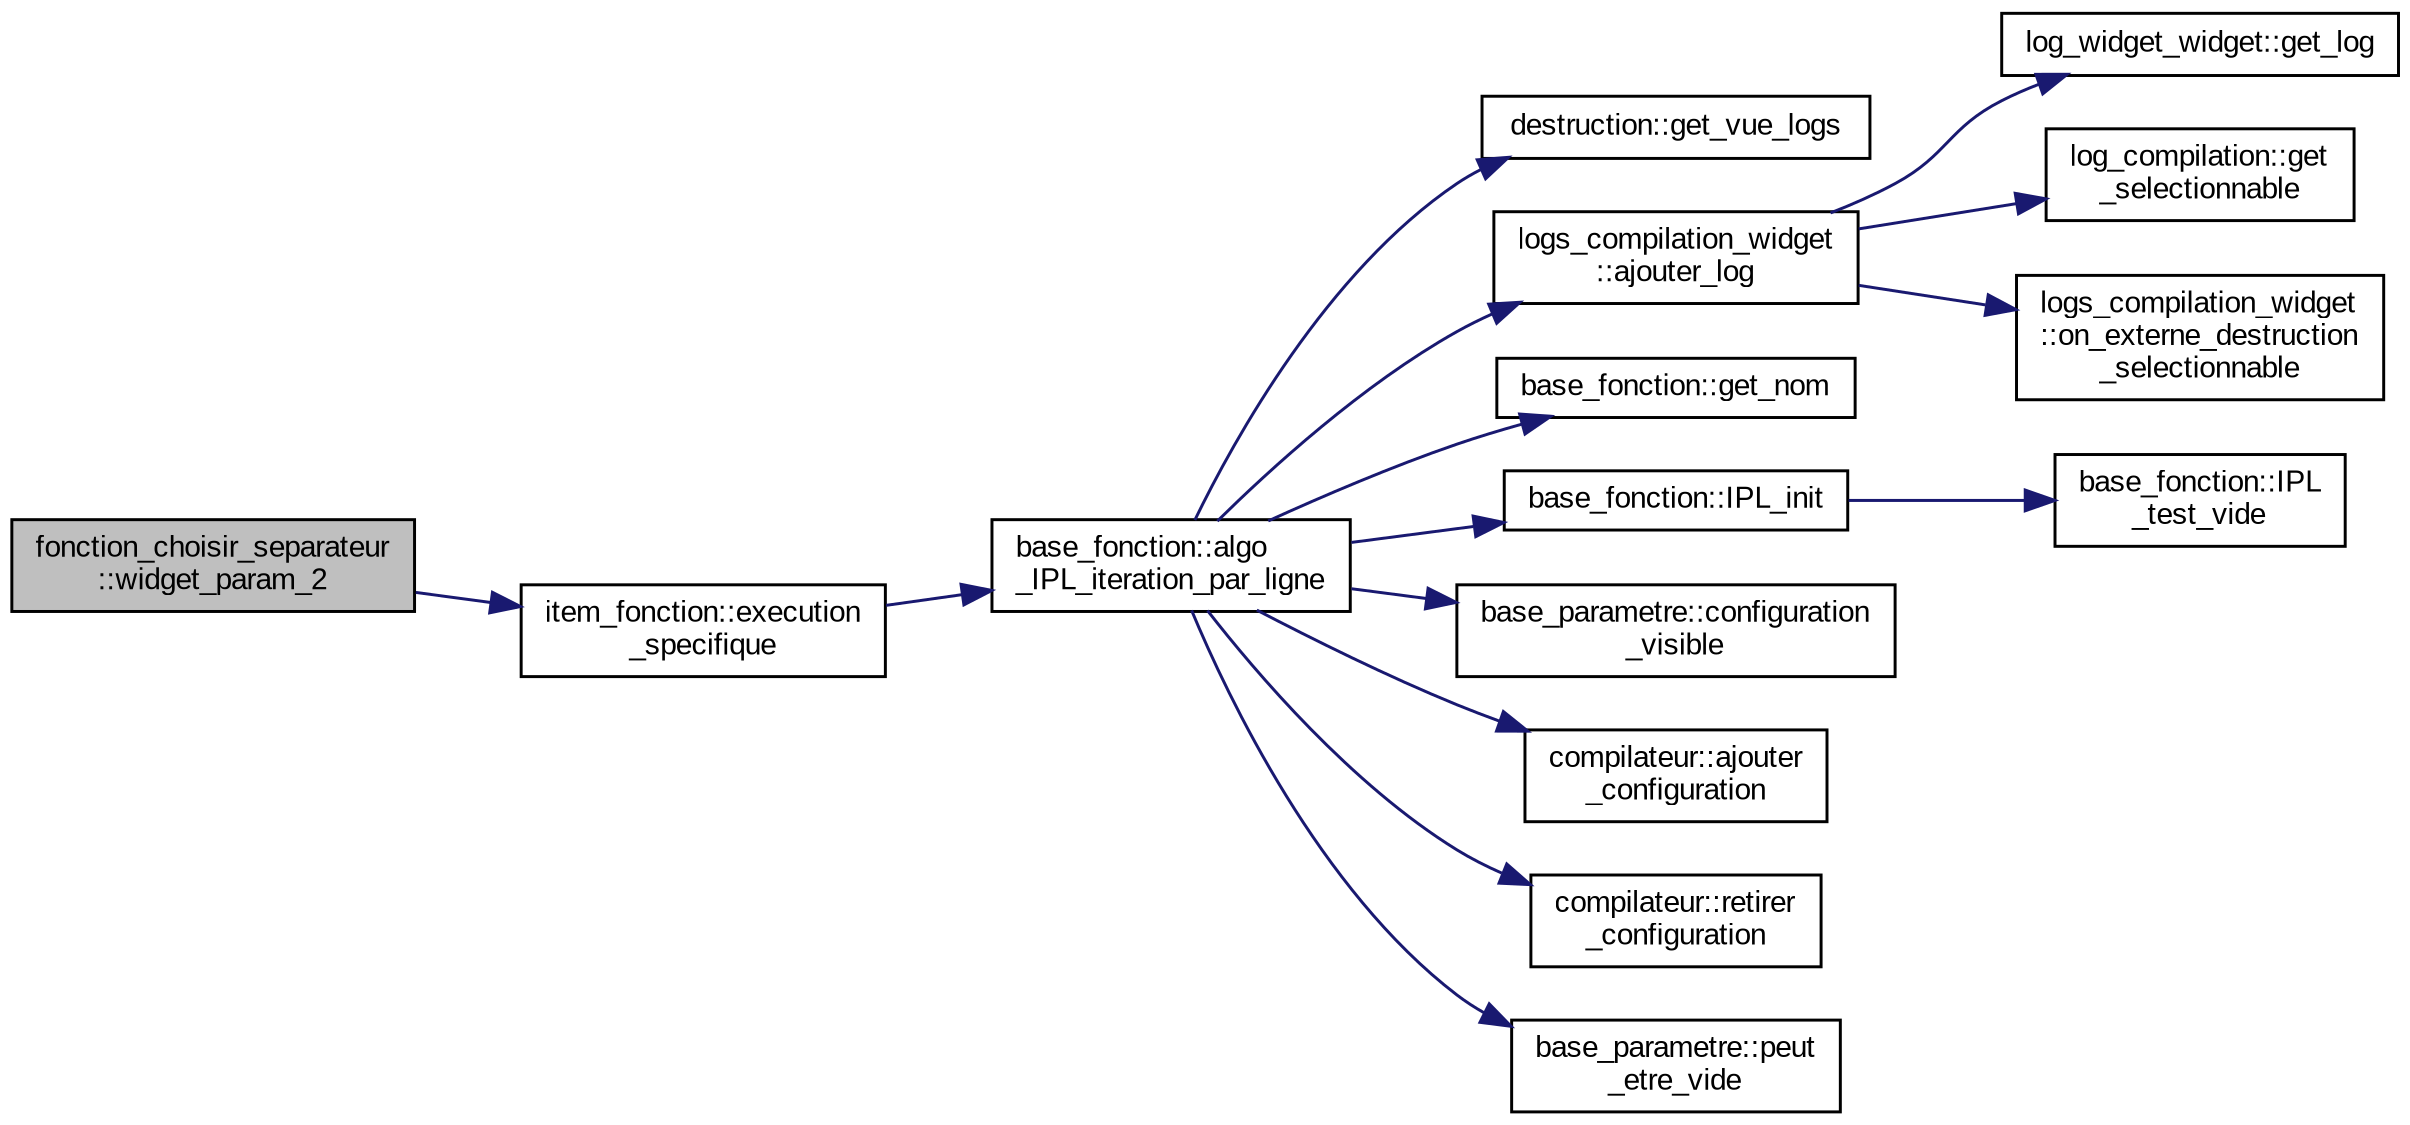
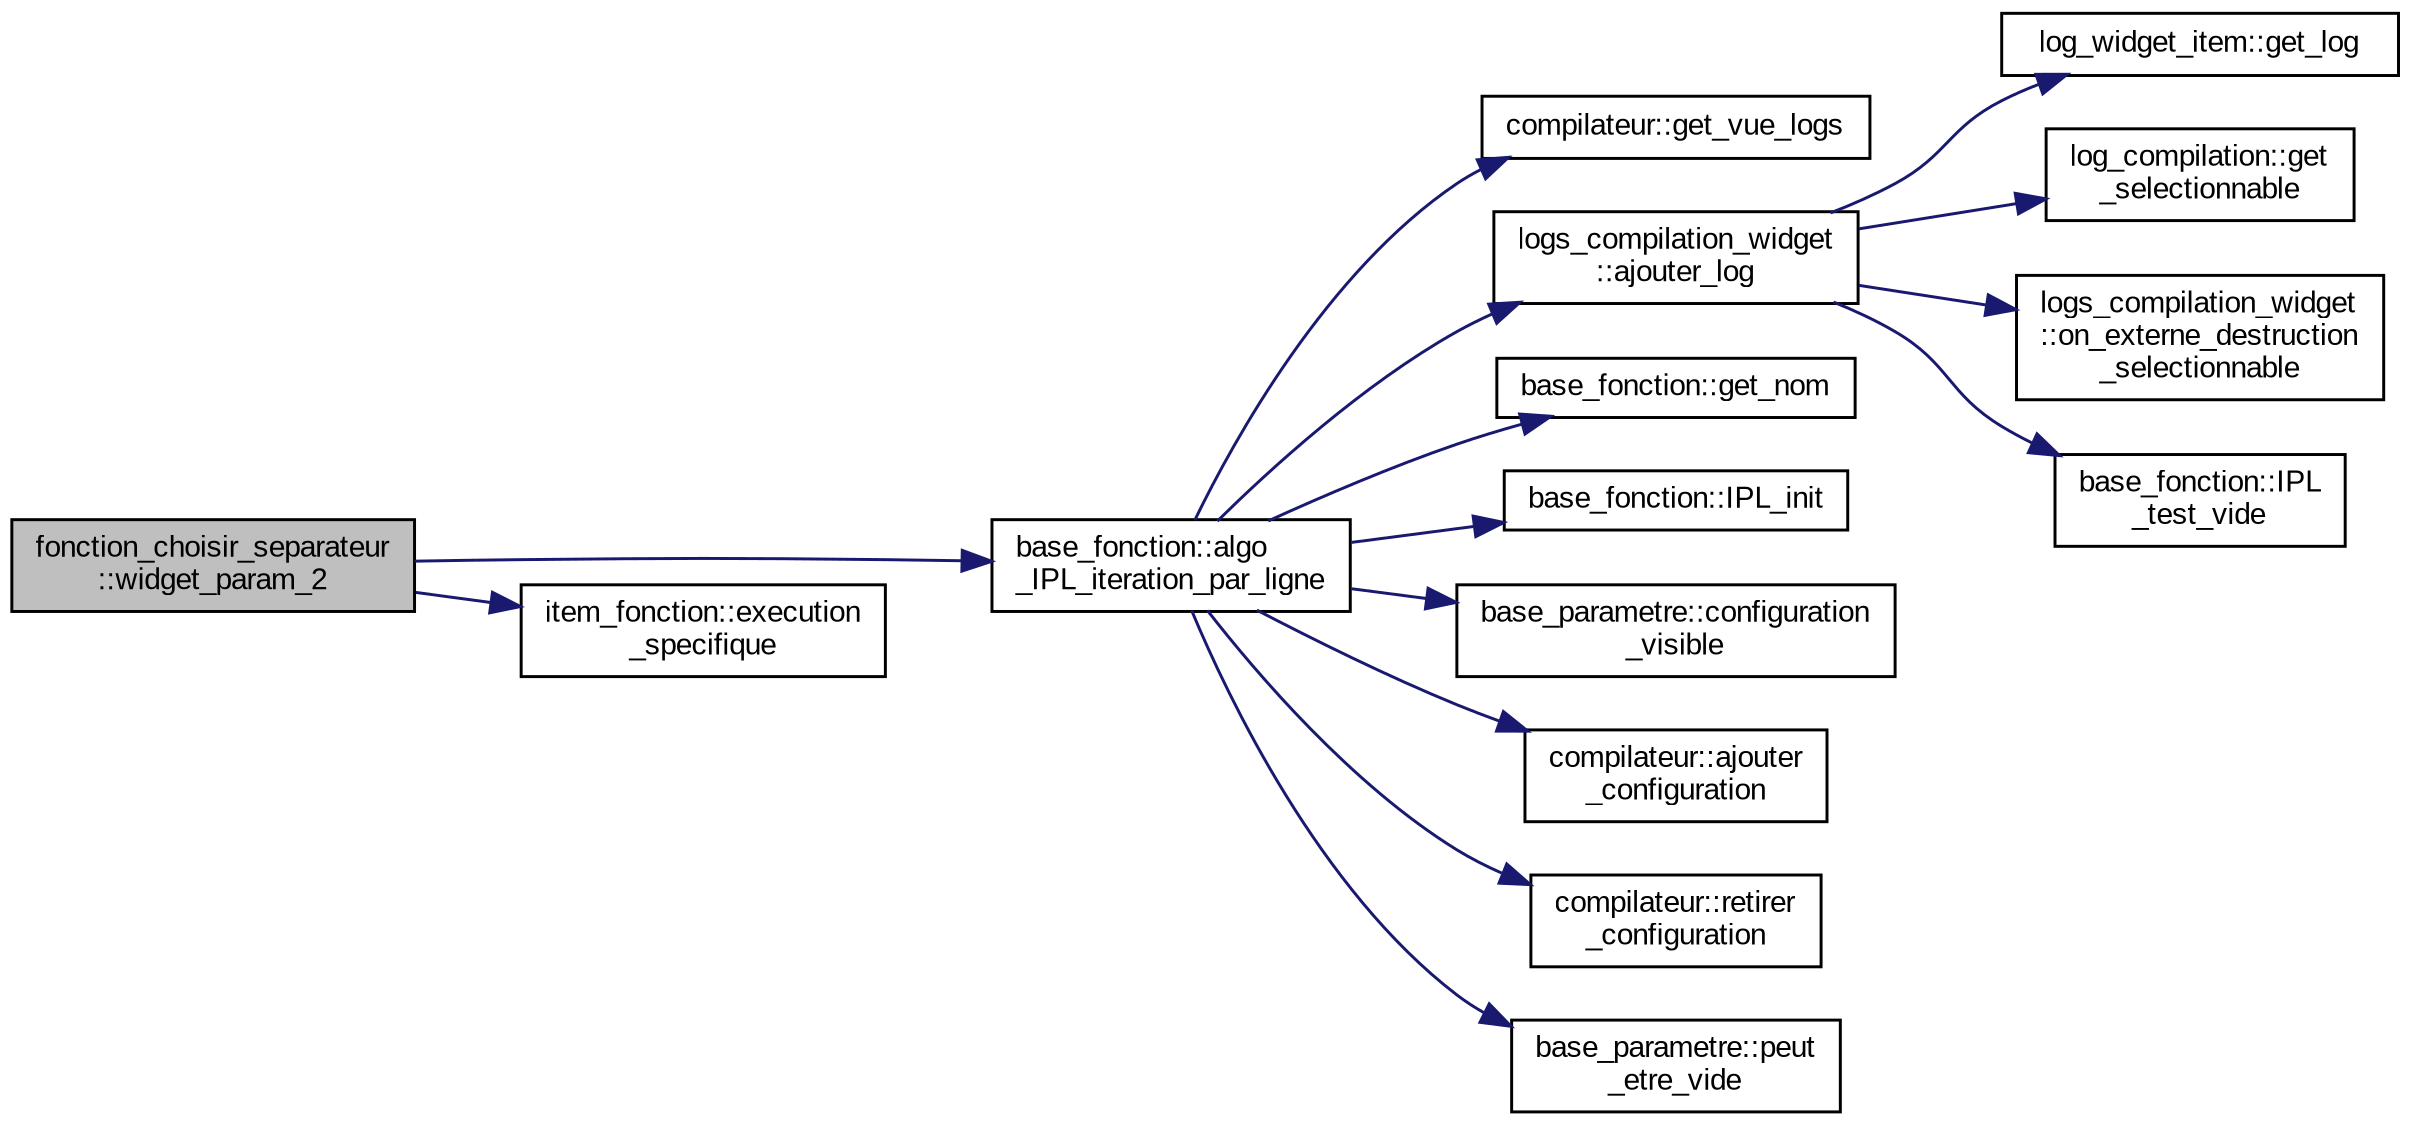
node "log_widget_widget::get_log": label "log_widget_widget::get_log" -> "log_widget_item::get_log"
node "destruction::get_vue_logs": label "destruction::get_vue_logs" -> "compilateur::get_vue_logs"
edge "base_fonction::IPL_init" -> "base_fonction::IPL _test_vide": now "logs_compilation_widget ::ajouter_log" -> "base_fonction::IPL _test_vide"
edge "item_fonction::execution _specifique" -> "base_fonction::algo _IPL_iteration_par_ligne": now "fonction_choisir_separateur ::widget_param_2" -> "base_fonction::algo _IPL_iteration_par_ligne"
